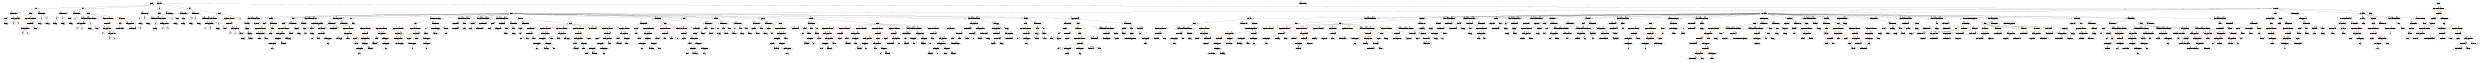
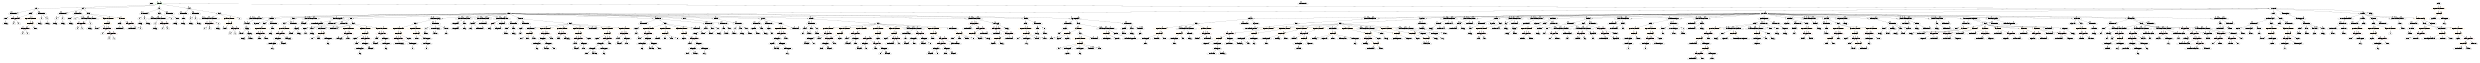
node "transferTo_txorigin35": label "transferTo_txorigin35" -> "maxSale_txorigin35"
